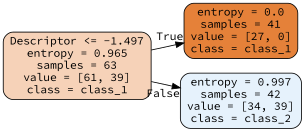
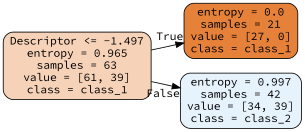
node "entropy = 0.0 samples = 41 value = [27, 0] class = class_1": label "entropy = 0.0 samples = 41 value = [27, 0] class = class_1" -> "entropy = 0.0 samples = 21 value = [27, 0] class = class_1"
